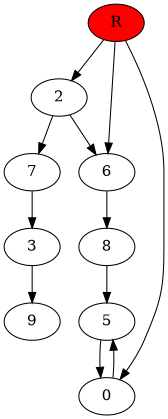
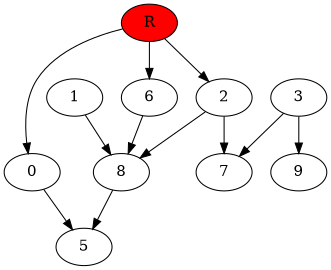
node "1": added
edge "2" -> "6": now "2" -> "8"
edge "7" -> "3": reversed
edge "5" -> "0": removed
